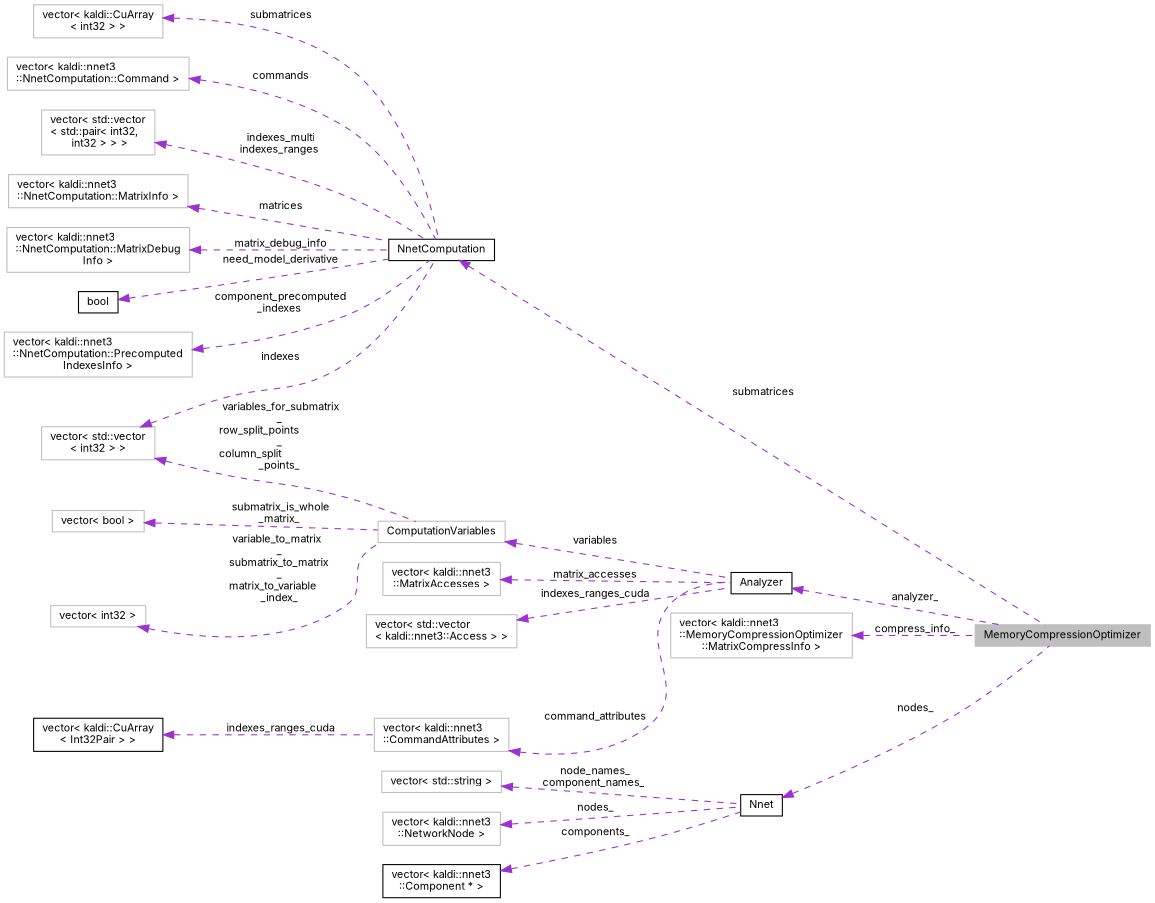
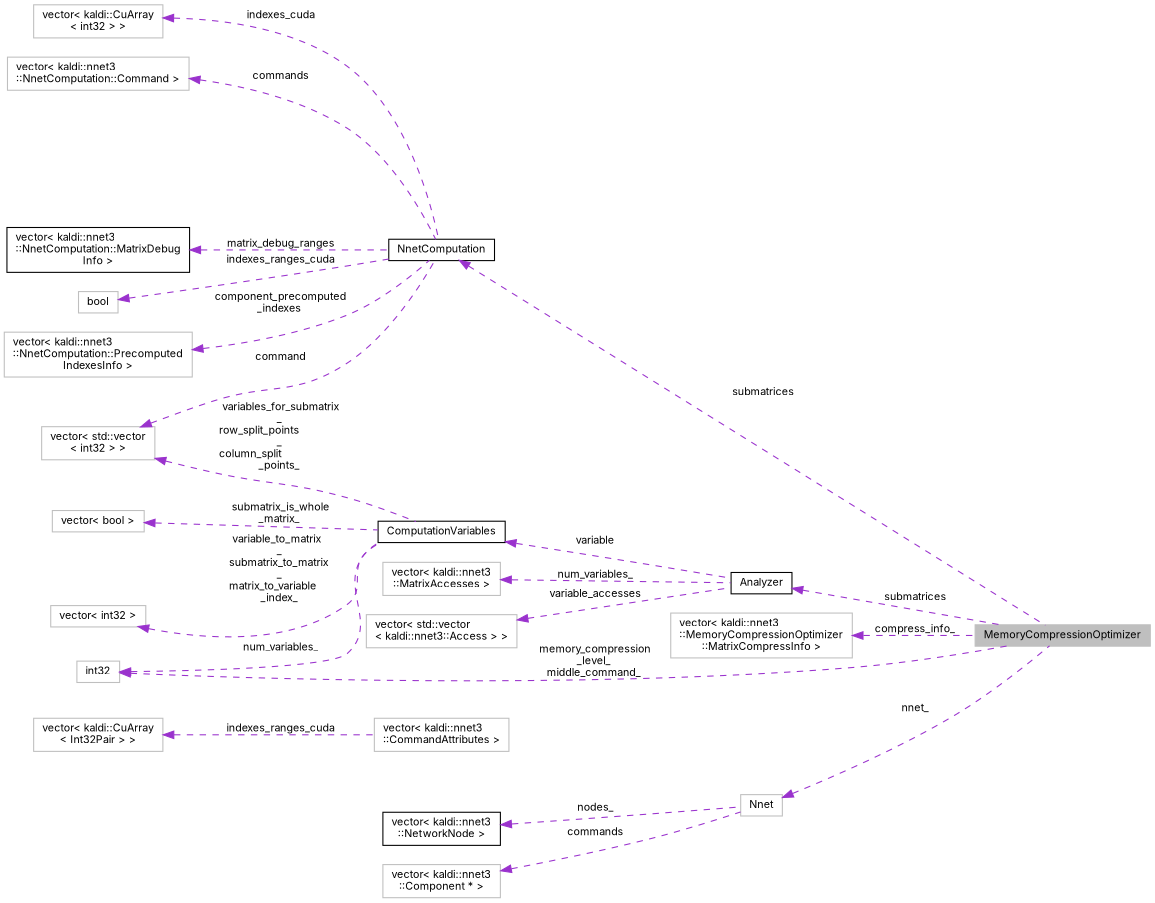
edge "NnetComputation" -> "vector< kaldi::CuArray < int32 > >": label " submatrices" -> " indexes_cuda"
node "vector< std::vector < std::pair< int32, int32 > > >": removed
node "vector< kaldi::nnet3 ::NnetComputation::MatrixInfo >": removed
edge "NnetComputation" -> "vector< kaldi::nnet3 ::NnetComputation::MatrixDebug Info >": label " matrix_debug_info" -> " matrix_debug_ranges"
node "vector< kaldi::nnet3 ::NnetComputation::MatrixDebug Info >": color grey75 -> black
edge "NnetComputation" -> "bool": label " need_model_derivative" -> " indexes_ranges_cuda"
node "bool": color black -> grey75
edge "NnetComputation" -> "vector< std::vector < int32 > >": label " indexes" -> " command"
node "ComputationVariables": color grey75 -> black
edge "Analyzer" -> "ComputationVariables": label " variables" -> " variable"
edge "Analyzer" -> "vector< kaldi::nnet3 ::MatrixAccesses >": label " matrix_accesses" -> " num_variables_"
edge "Analyzer" -> "vector< std::vector < kaldi::nnet3::Access > >": label " indexes_ranges_cuda" -> " variable_accesses"
edge "MemoryCompressionOptimizer" -> "Analyzer": label " analyzer_" -> " submatrices"
node "int32": added
edge "Analyzer" -> "vector< kaldi::nnet3 ::CommandAttributes >": removed, label "command_attributes"
edge "MemoryCompressionOptimizer" -> "Nnet": label " nodes_" -> " nnet_"
node "vector< kaldi::CuArray < Int32Pair > >": color black -> grey75
node "vector< std::string >": removed
node "Nnet": color black -> grey75
node "vector< kaldi::nnet3 ::NetworkNode >": color grey75 -> black
edge "Nnet" -> "vector< kaldi::nnet3 ::Component * >": label " components_" -> " commands"
node "vector< kaldi::nnet3 ::Component * >": color black -> grey75
